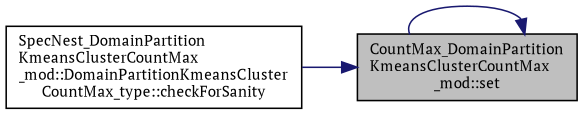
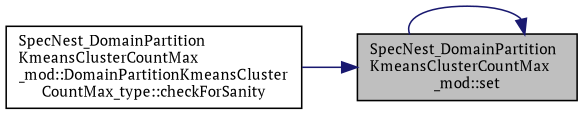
node "CountMax_DomainPartition KmeansClusterCountMax _mod::set": label "CountMax_DomainPartition KmeansClusterCountMax _mod::set" -> "SpecNest_DomainPartition KmeansClusterCountMax _mod::set"
